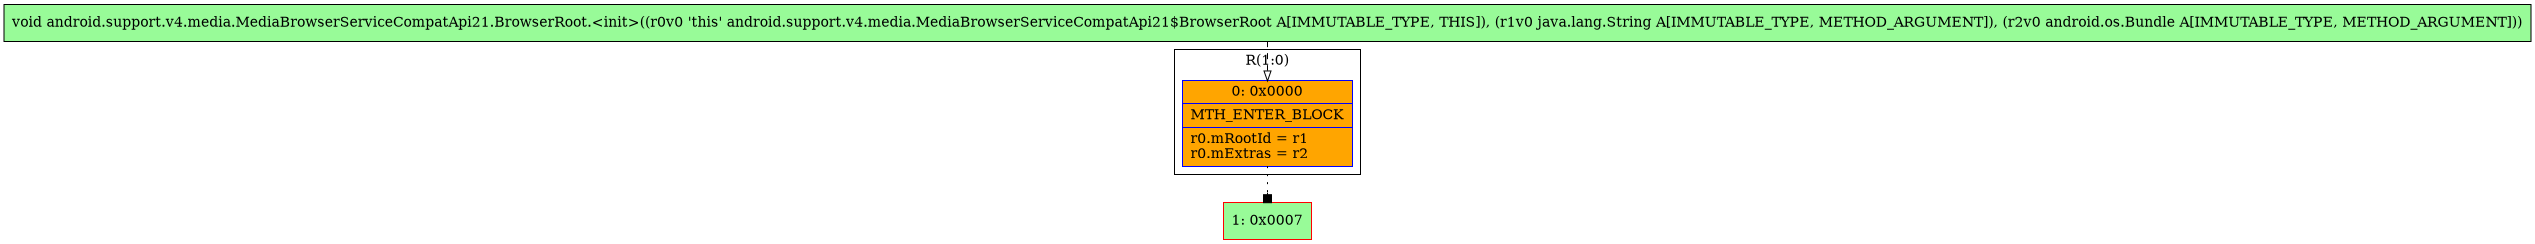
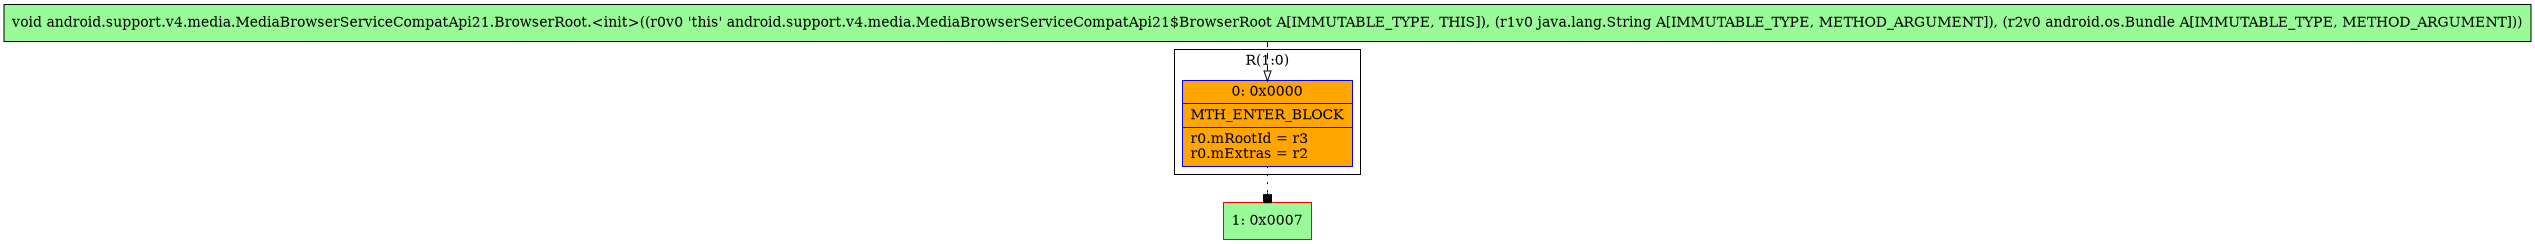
node "0: 0x0000": text "r0.mRootId = r1" -> "r0.mRootId = r3"
